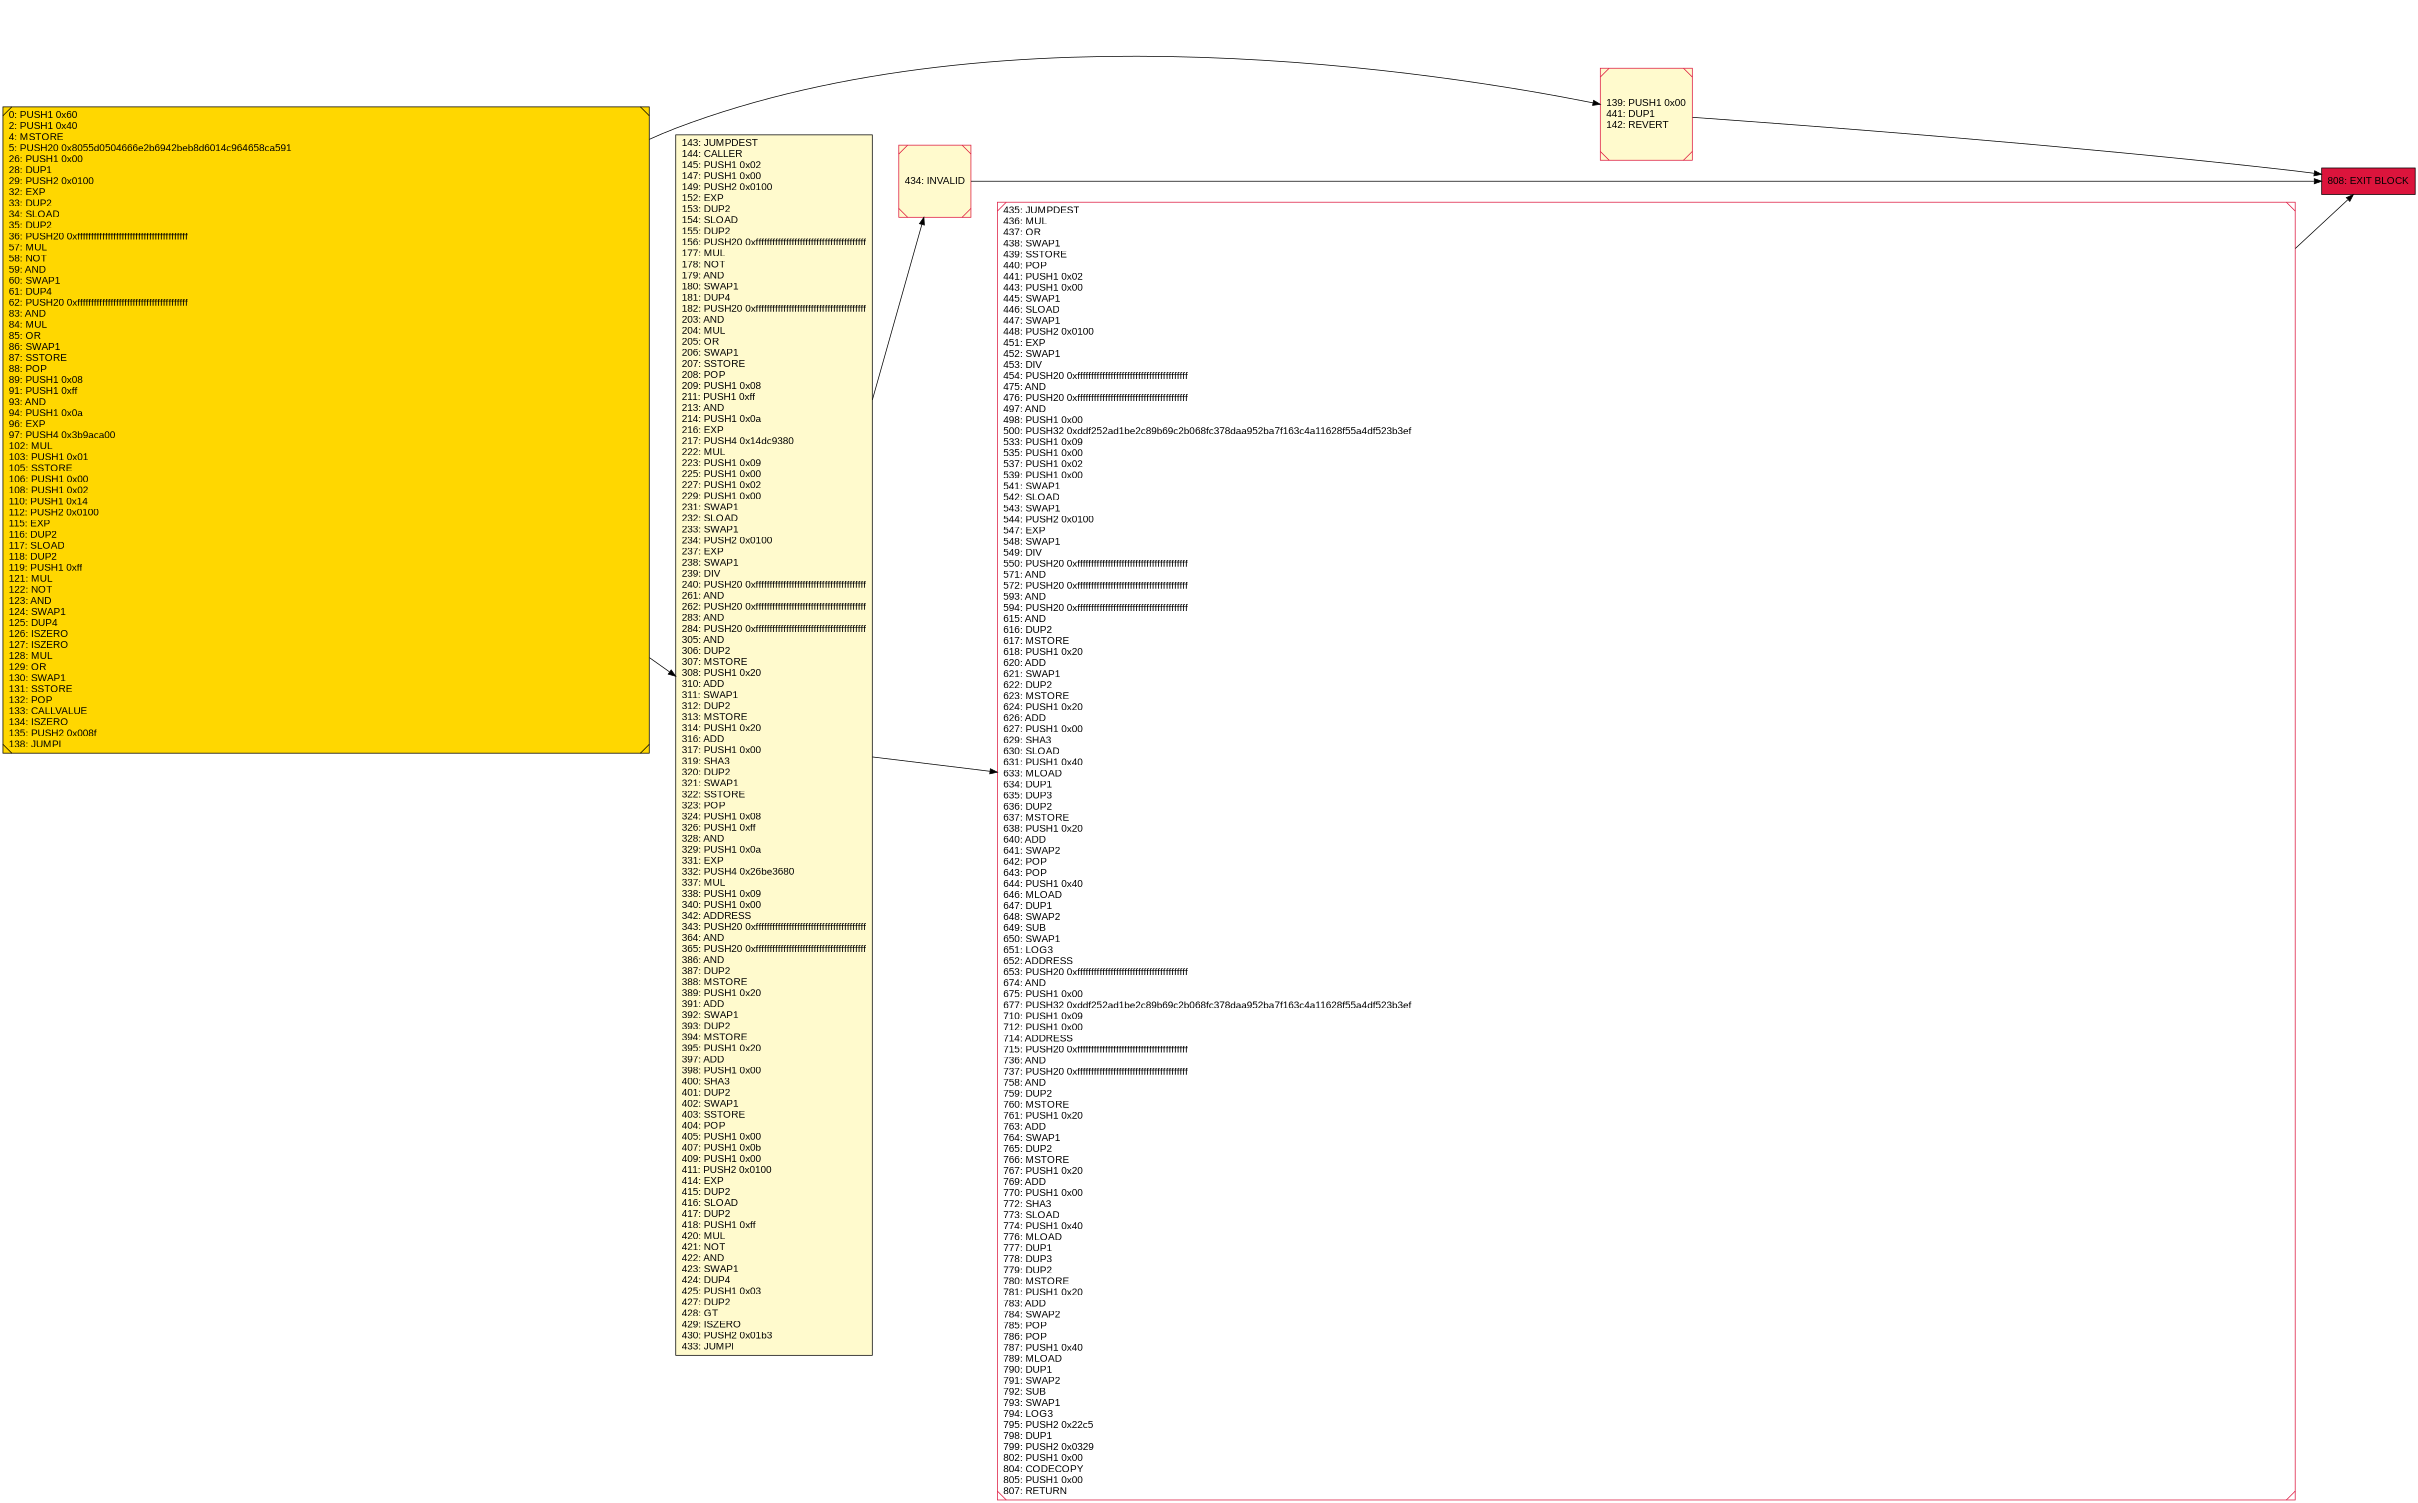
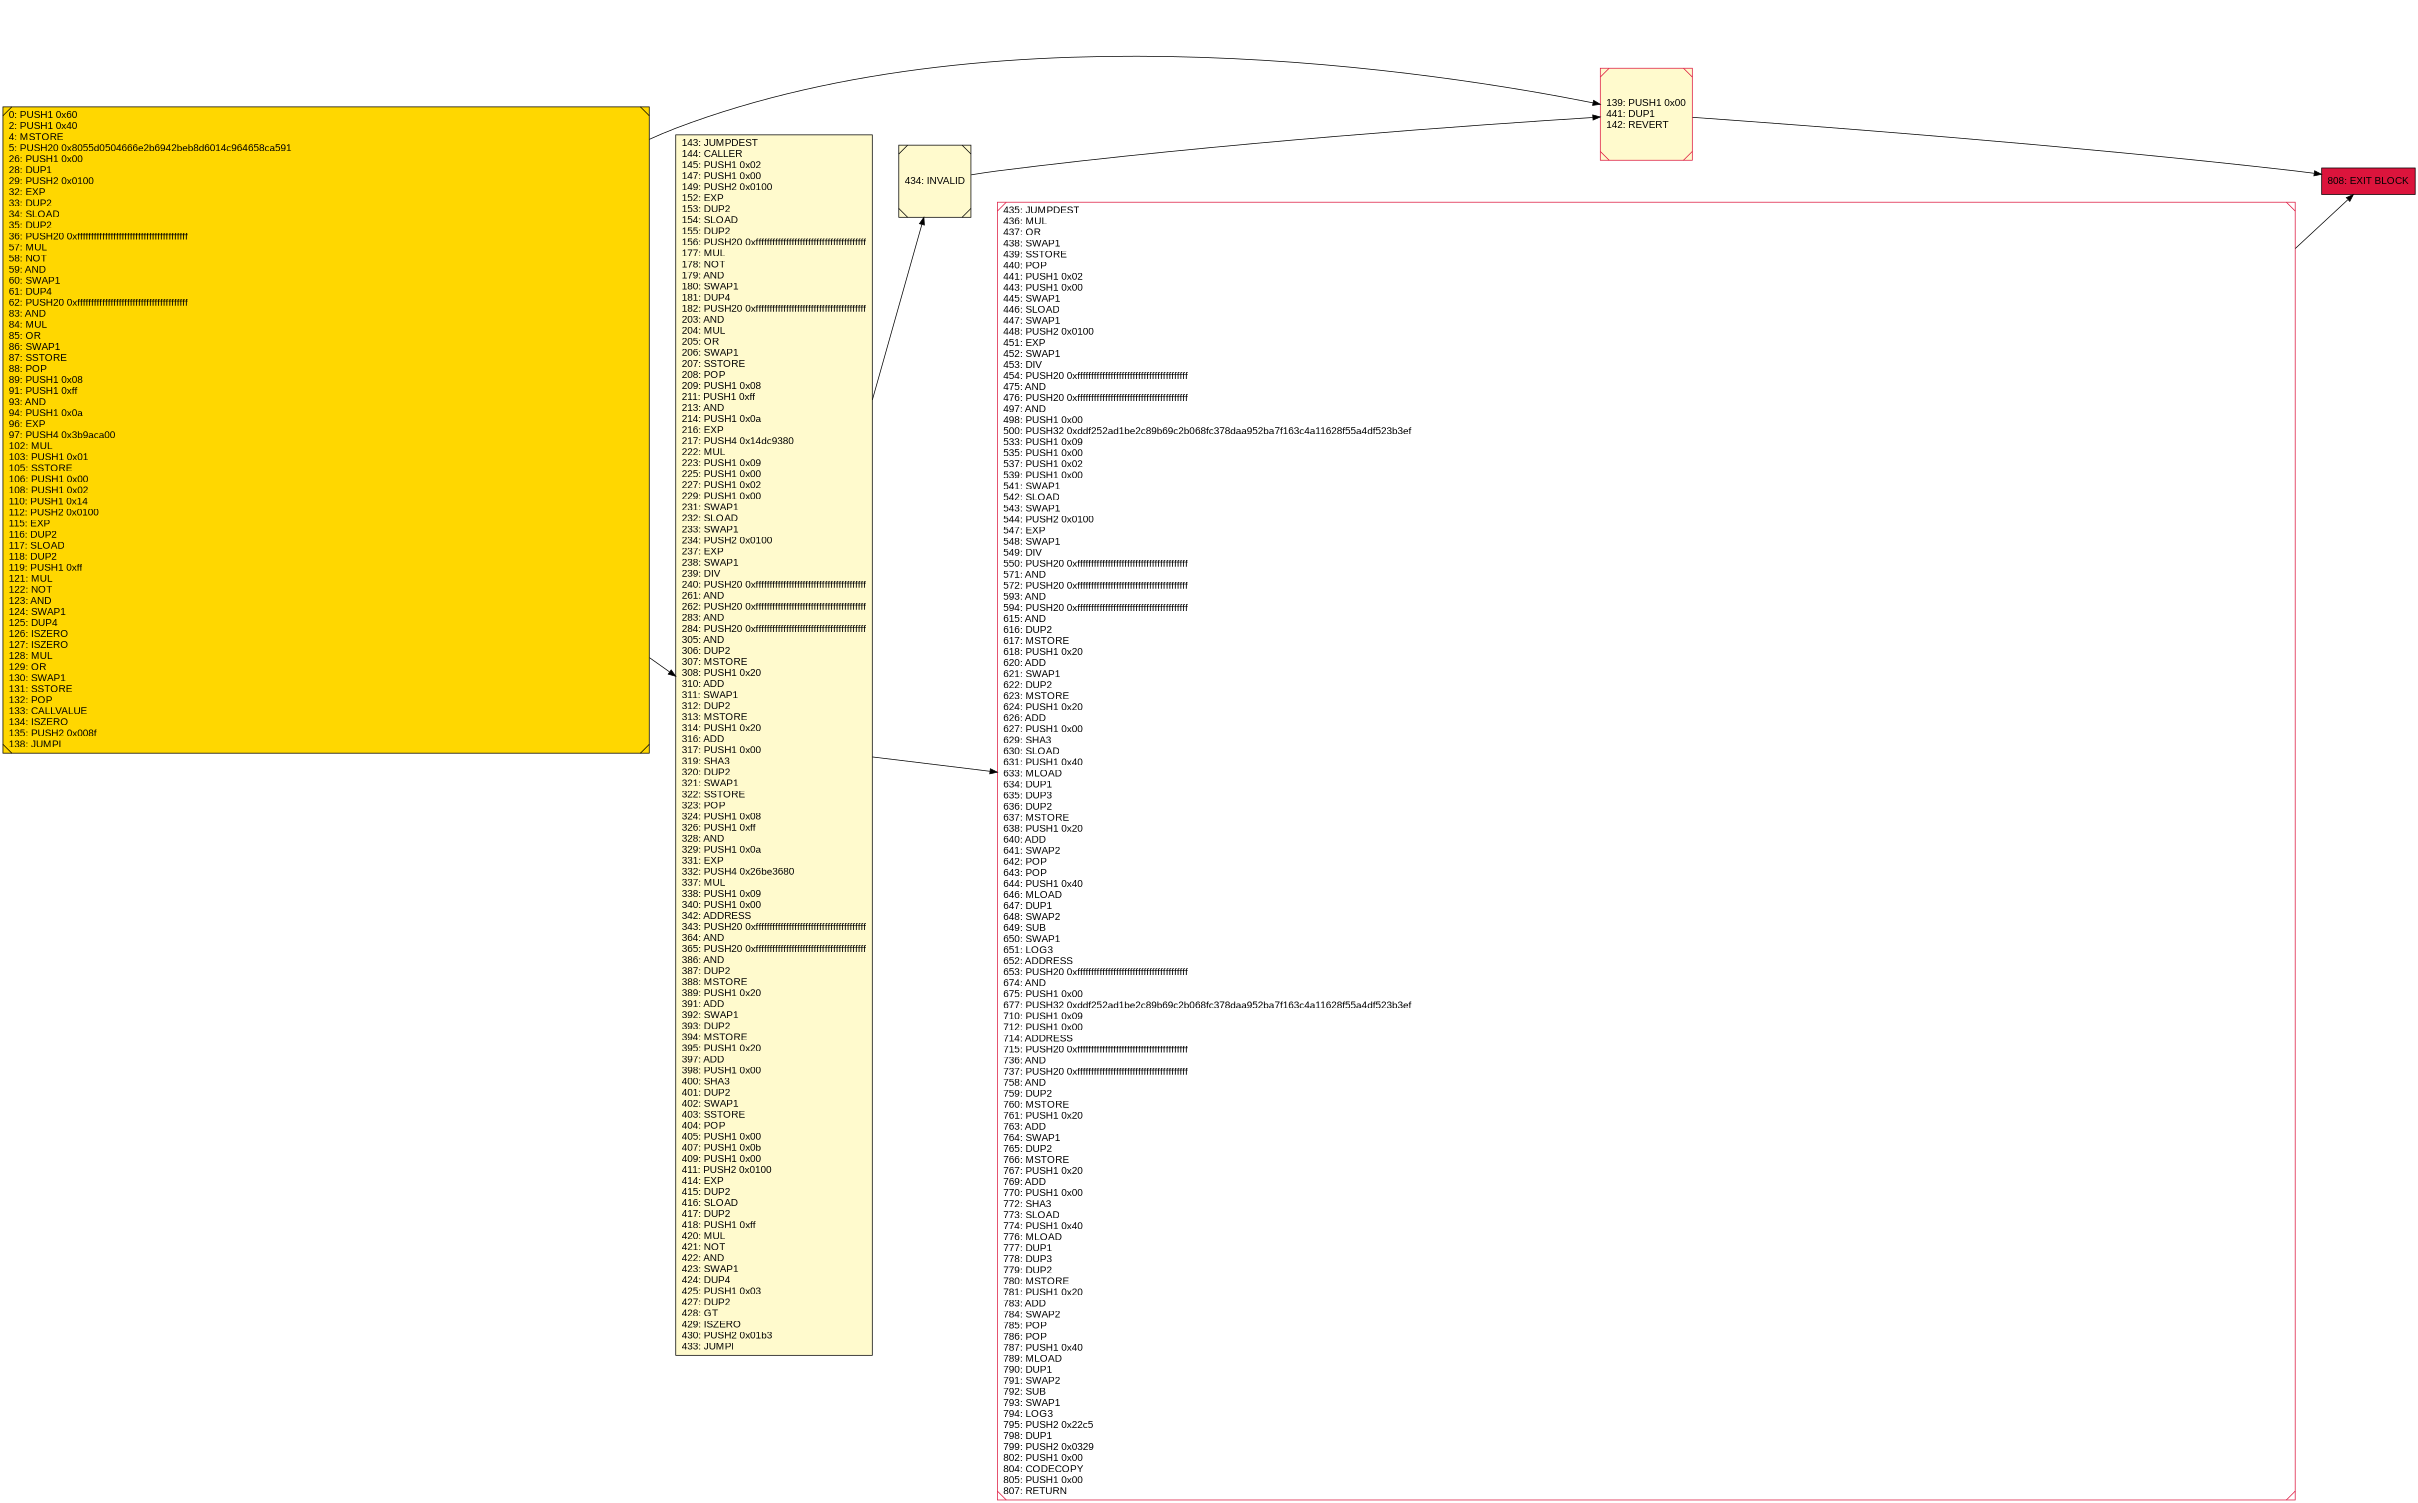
node "434: INVALID": color crimson -> black
edge "434: INVALID" -> "808: EXIT BLOCK": now "434: INVALID" -> "139: PUSH1 0x00 441: DUP1 142: REVERT"
